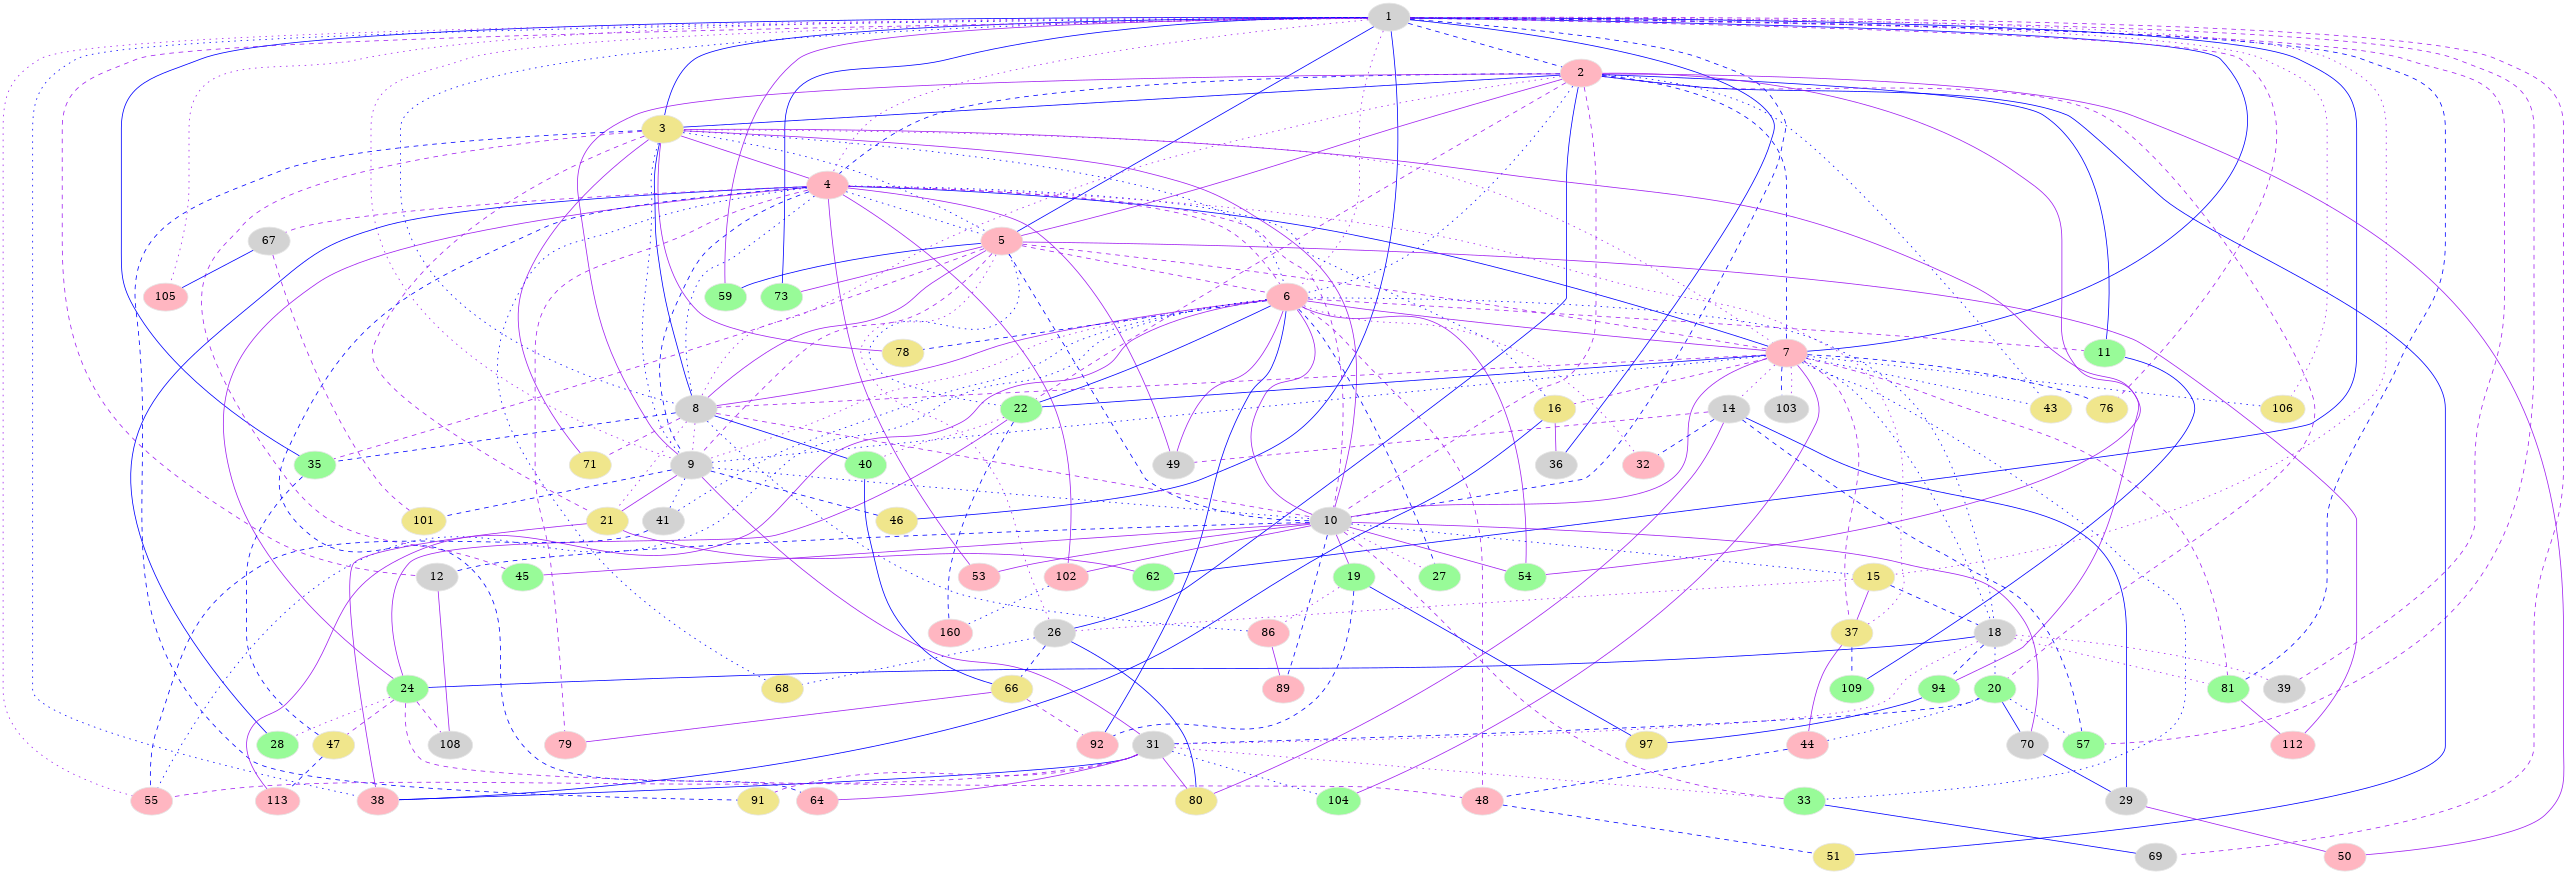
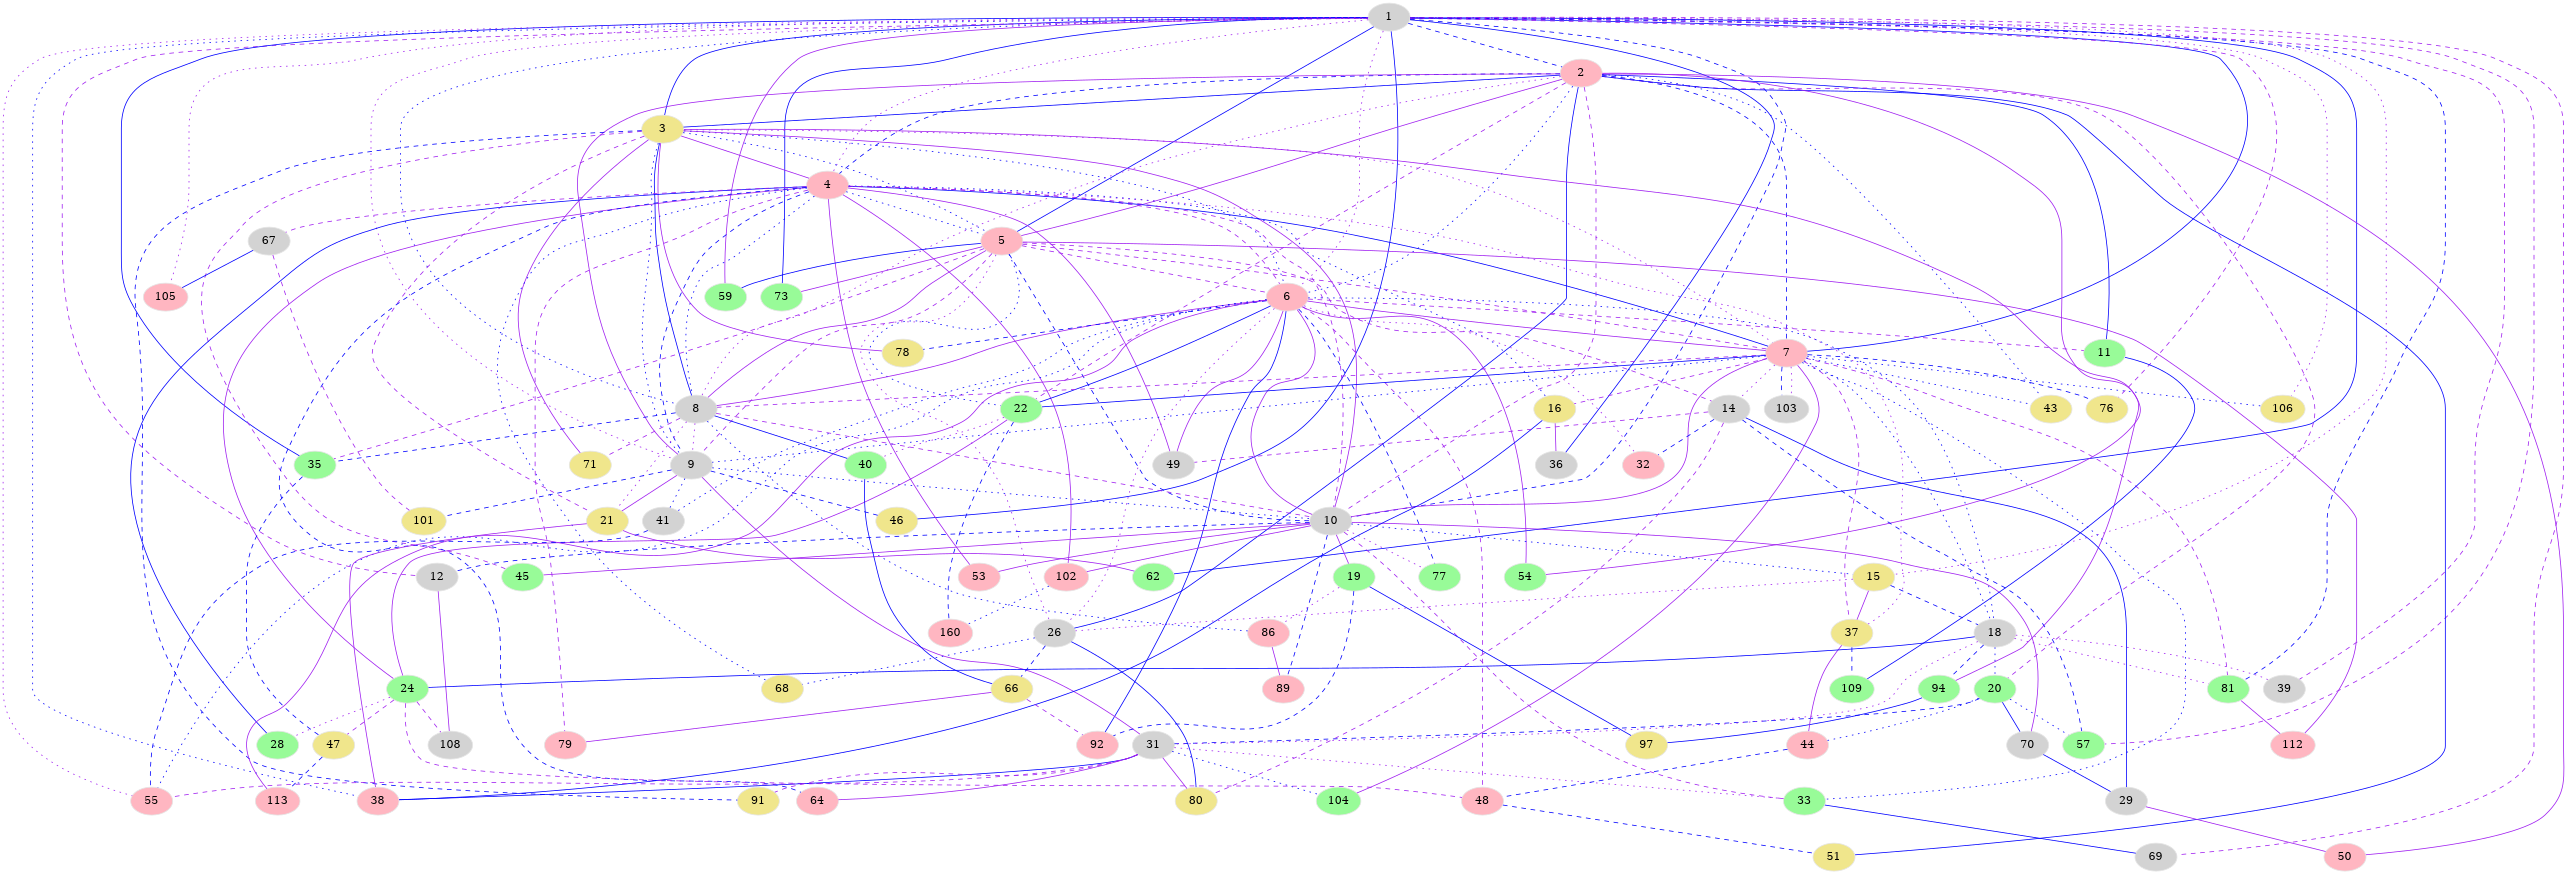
edge "5" -- "14": added
edge "6" -- "9": now "6" -- "26"
edge "10" -- "54": removed
node "27": label "27" -> "77"
edge "14" -- "80": style solid -> dashed
